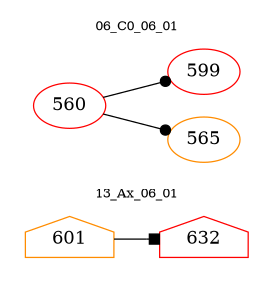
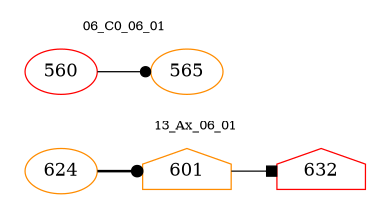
node "599": removed
node "624": added
